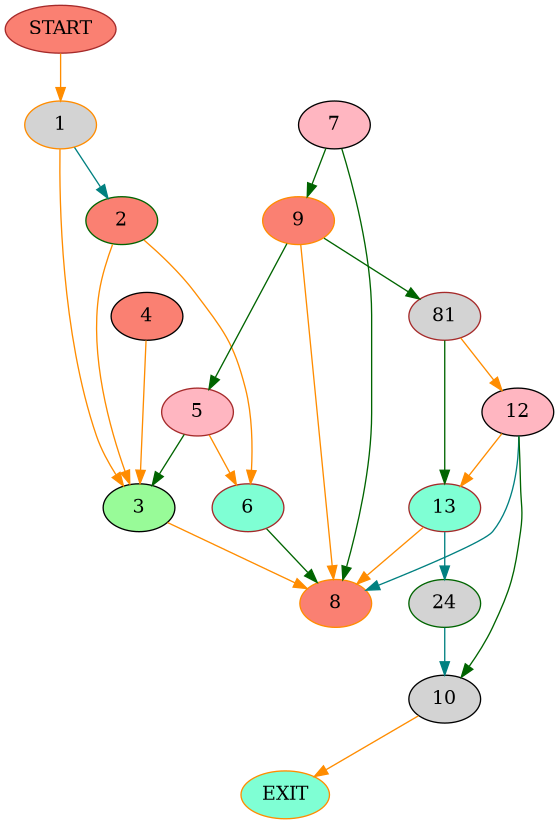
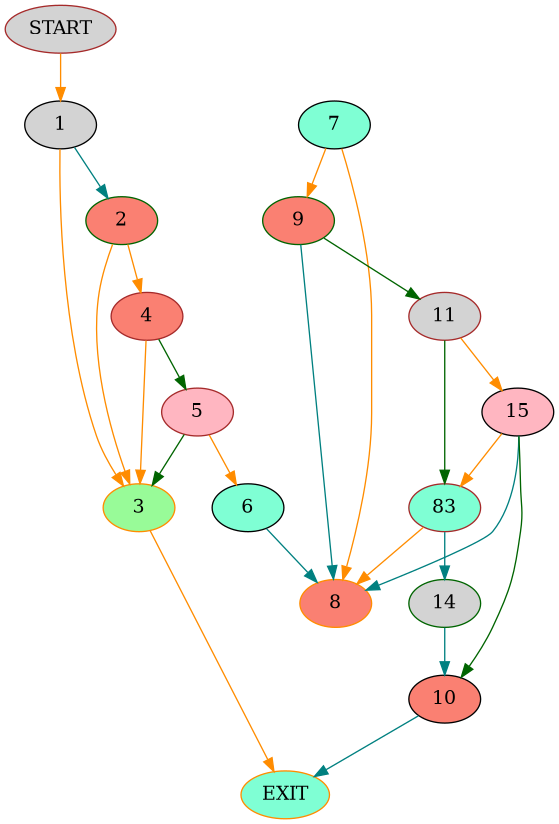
node "START": fillcolor salmon -> lightgrey
node "1": color darkorange -> black
node "7": fillcolor lightpink -> aquamarine
edge "7" -> "9": color darkgreen -> darkorange
node "9": color darkorange -> darkgreen
edge "9" -> "5": now "4" -> "5"
node "4": color black -> brown
node "81": label "81" -> "11"
edge "2" -> "6": now "2" -> "4"
edge "7" -> "8": color darkgreen -> darkorange
edge "9" -> "8": color darkorange -> teal
node "12": label "12" -> "15"
node "3": color black -> darkorange
node "6": color brown -> black
node "13": label "13" -> "83"
edge "6" -> "8": color darkgreen -> teal
edge "3" -> "8": now "3" -> "EXIT"
node "24": label "24" -> "14"
node "10": fillcolor lightgrey -> salmon
edge "10" -> "EXIT": color darkorange -> teal
